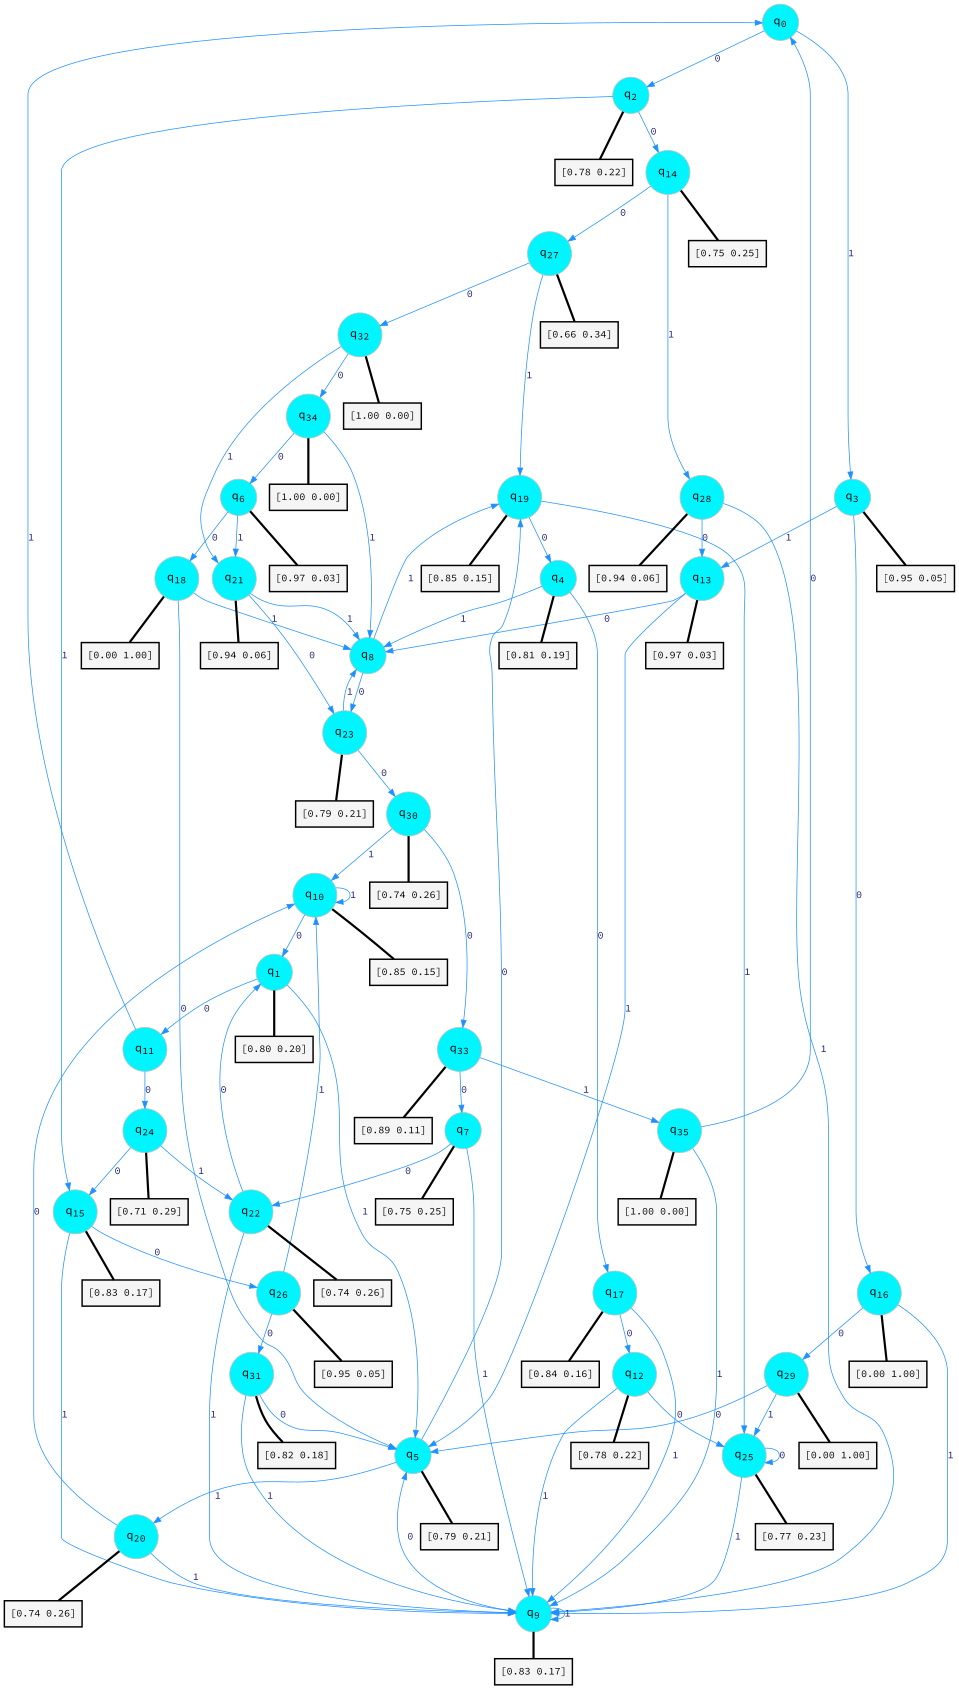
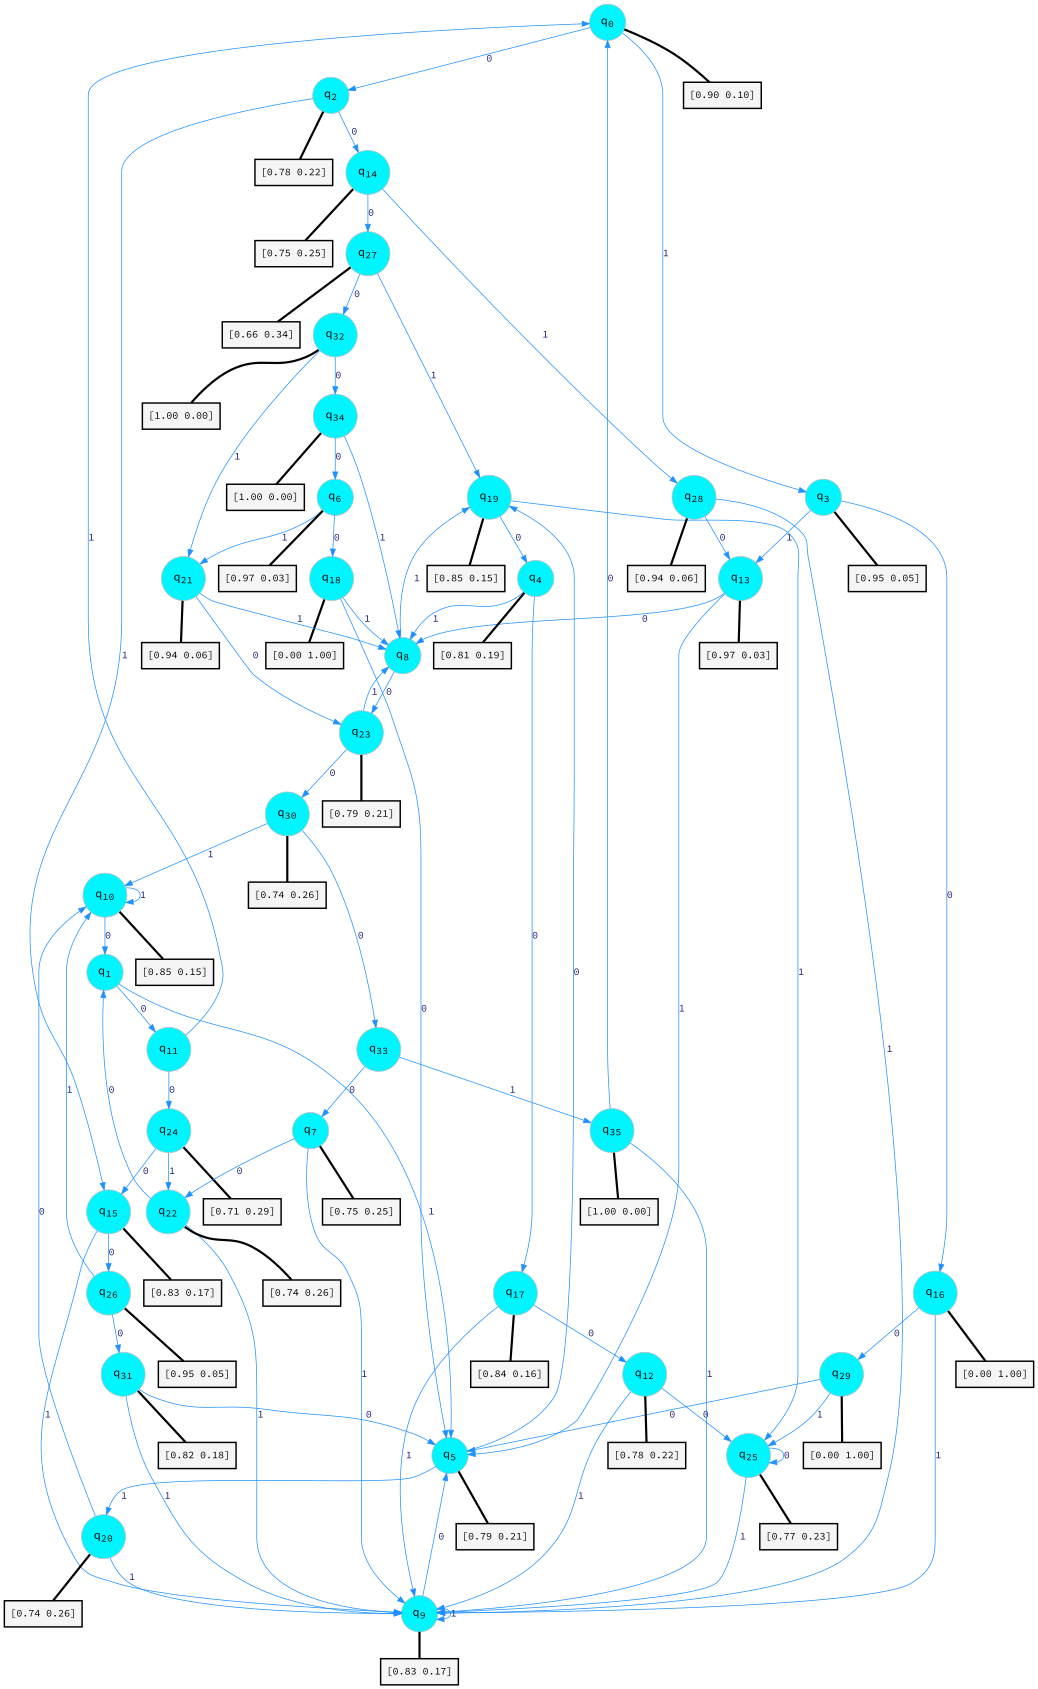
node "[0.90 0.10]": added
node "[0.80 0.20]": removed
node "[0.89 0.11]": removed
